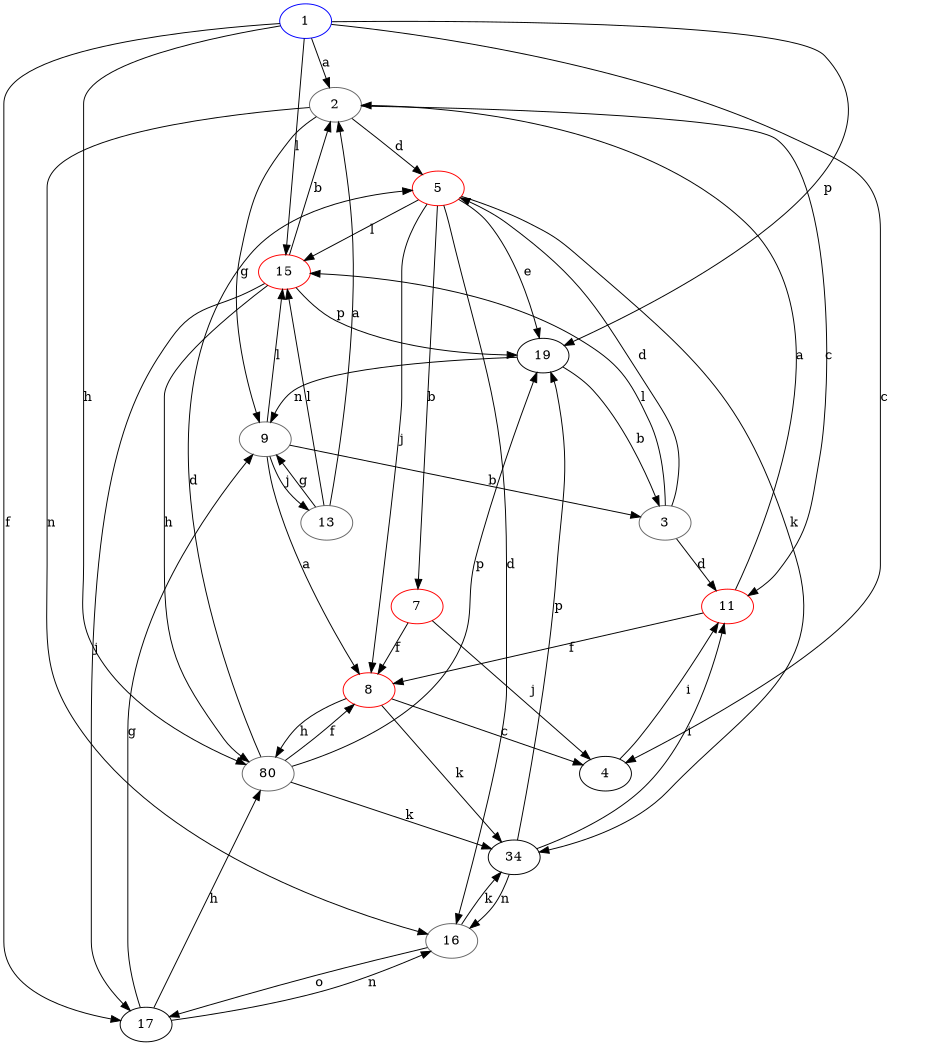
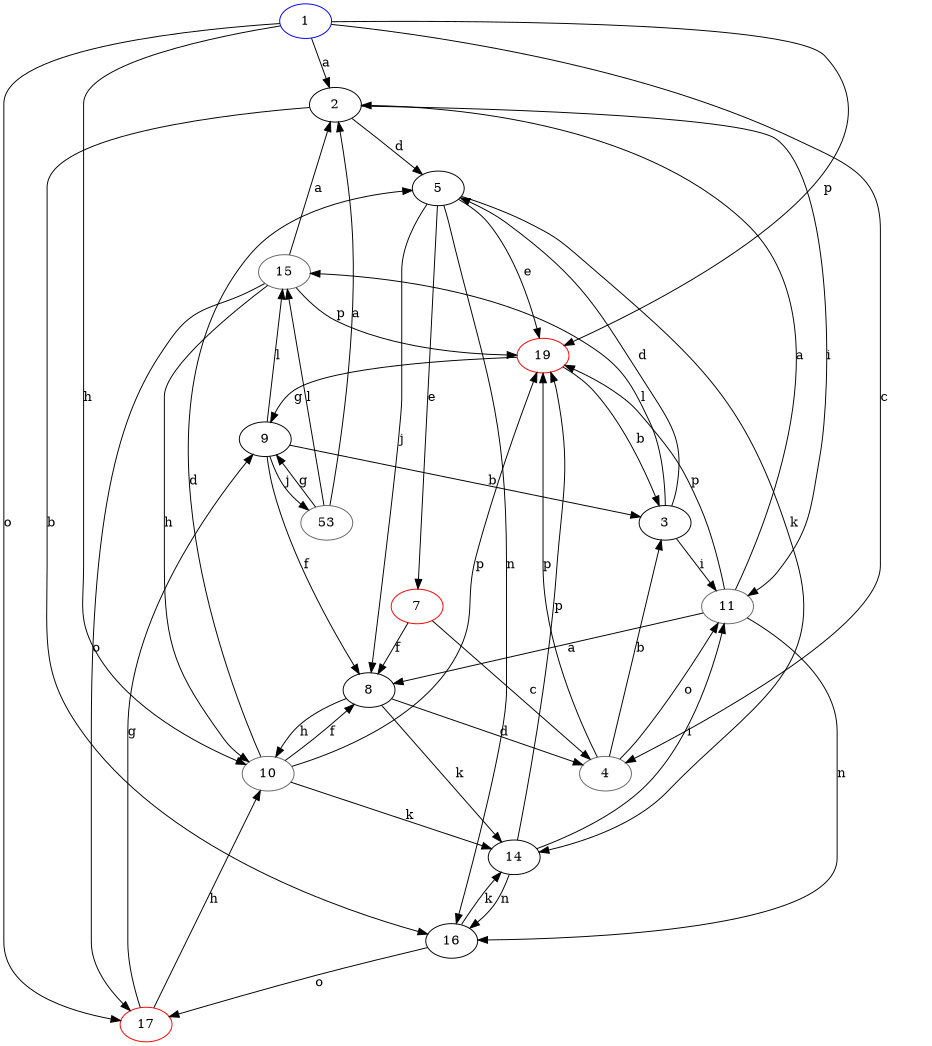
node "2": color gray40 -> black
edge "1" -> "15": removed, label "l"
edge "15" -> "2": label "b" -> "a"
node "5": color red -> black
edge "5" -> "15": removed, label "l"
edge "2" -> "9": removed, label "g"
node "15": color red -> gray40
node "19": color black -> red
edge "2" -> "11": label "c" -> "i"
edge "19" -> "9": label "n" -> "g"
edge "5" -> "7": label "b" -> "e"
node "9": color gray40 -> black
edge "11" -> "19": added, label "p"
edge "1" -> "17": label "f" -> "o"
edge "2" -> "16": label "n" -> "b"
node "13": label "13" -> "53"
node "3": color gray40 -> black
edge "9" -> "8": label "a" -> "f"
edge "5" -> "16": label "d" -> "n"
edge "3" -> "11": label "d" -> "i"
edge "4" -> "19": added, label "p"
node "11": color red -> gray40
edge "15" -> "17": label "j" -> "o"
edge "11" -> "8": label "f" -> "a"
edge "4" -> "3": added, label "b"
node "8": color red -> black
edge "7" -> "4": label "j" -> "c"
edge "4" -> "11": label "i" -> "o"
edge "8" -> "4": label "c" -> "d"
node "80": label "80" -> "10"
node "4": color black -> gray40
node "34": label "34" -> "14"
node "16": color gray40 -> black
edge "17" -> "16": now "11" -> "16"
node "17": color black -> red
